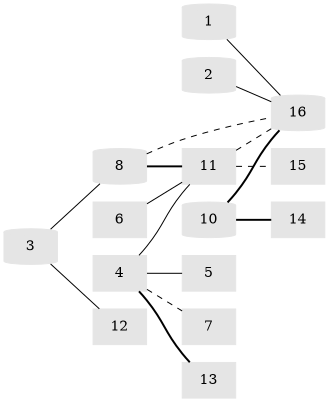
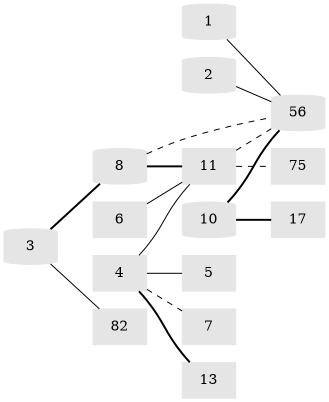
node "16": label "16" -> "56"
node "15": label "15" -> "75"
edge "8" -- "3": style solid -> bold
node "14": label "14" -> "17"
node "12": label "12" -> "82"
